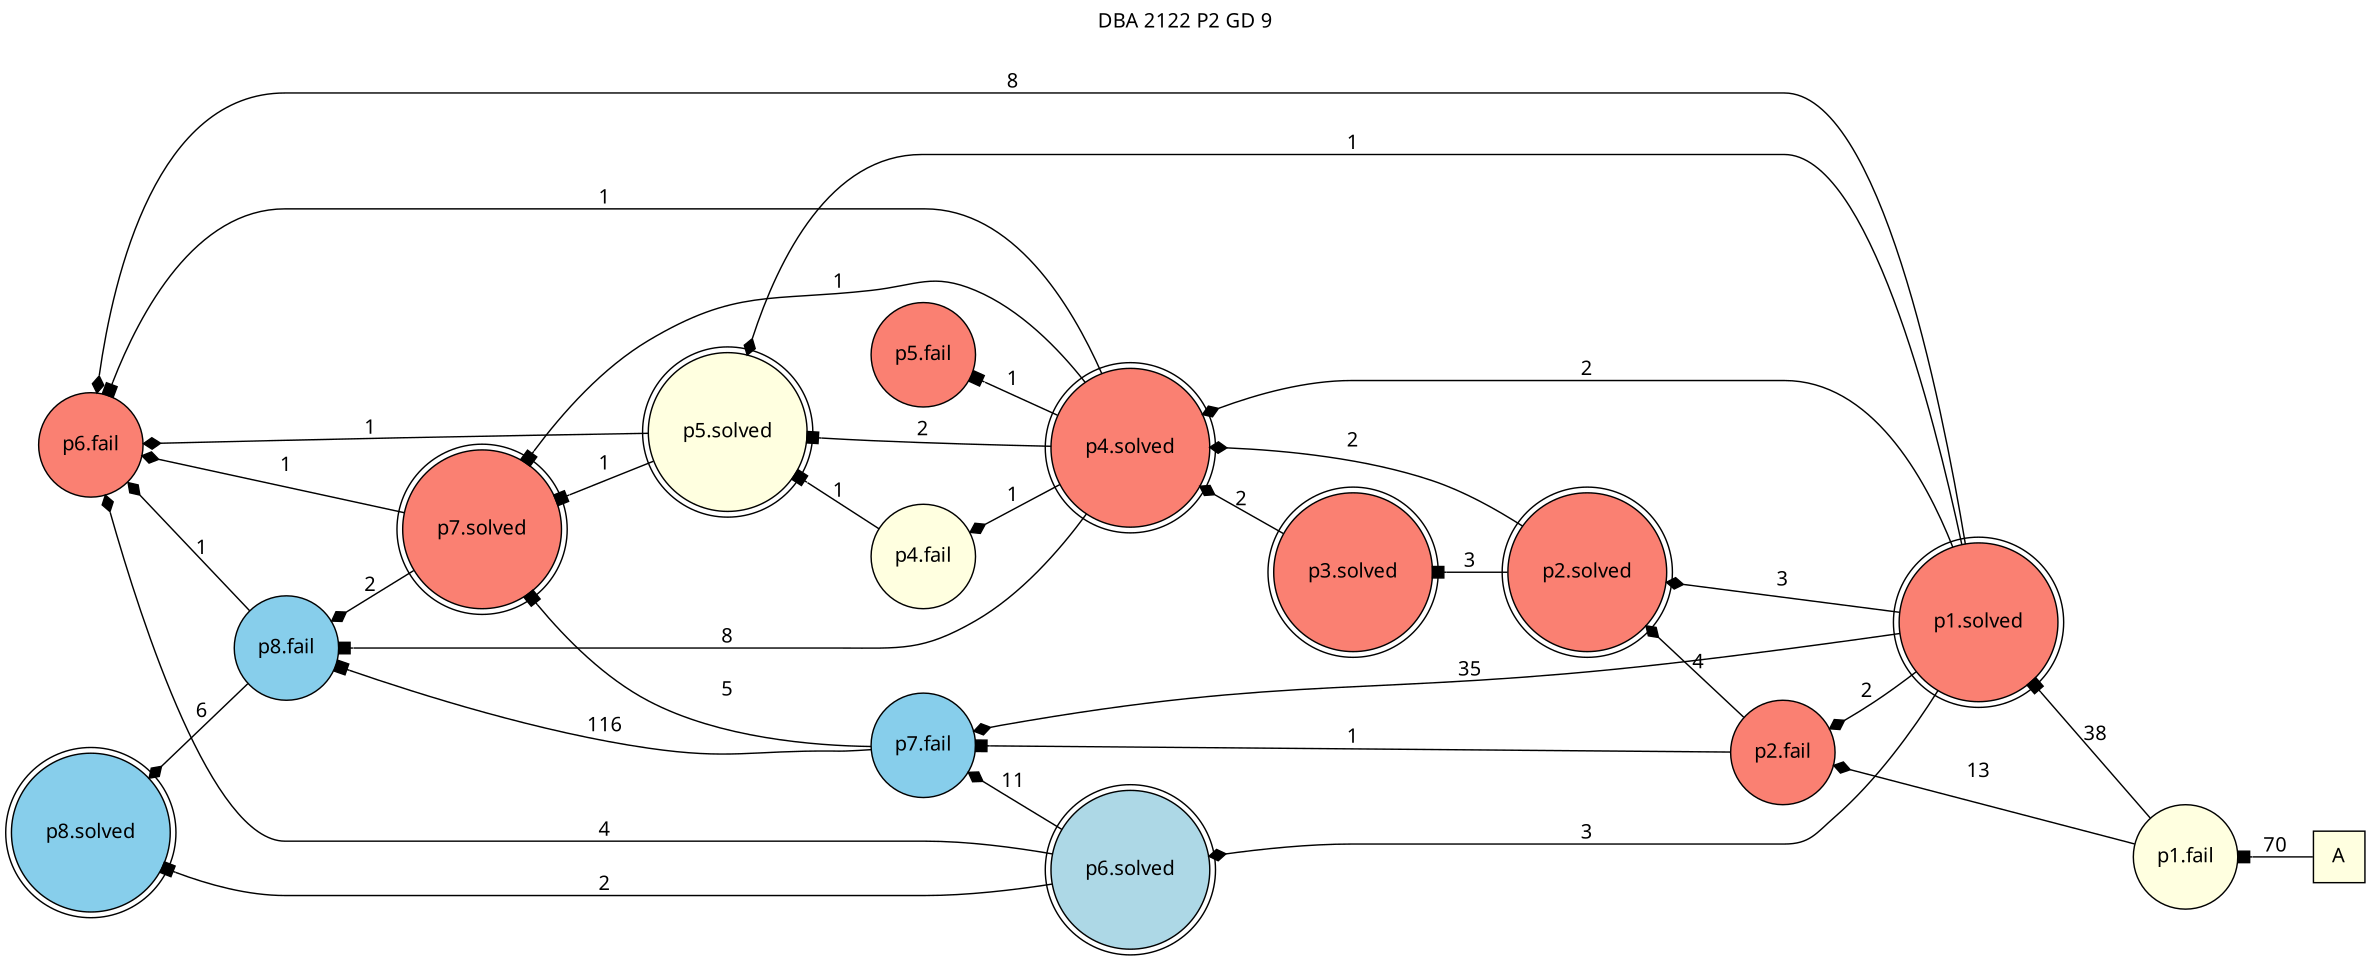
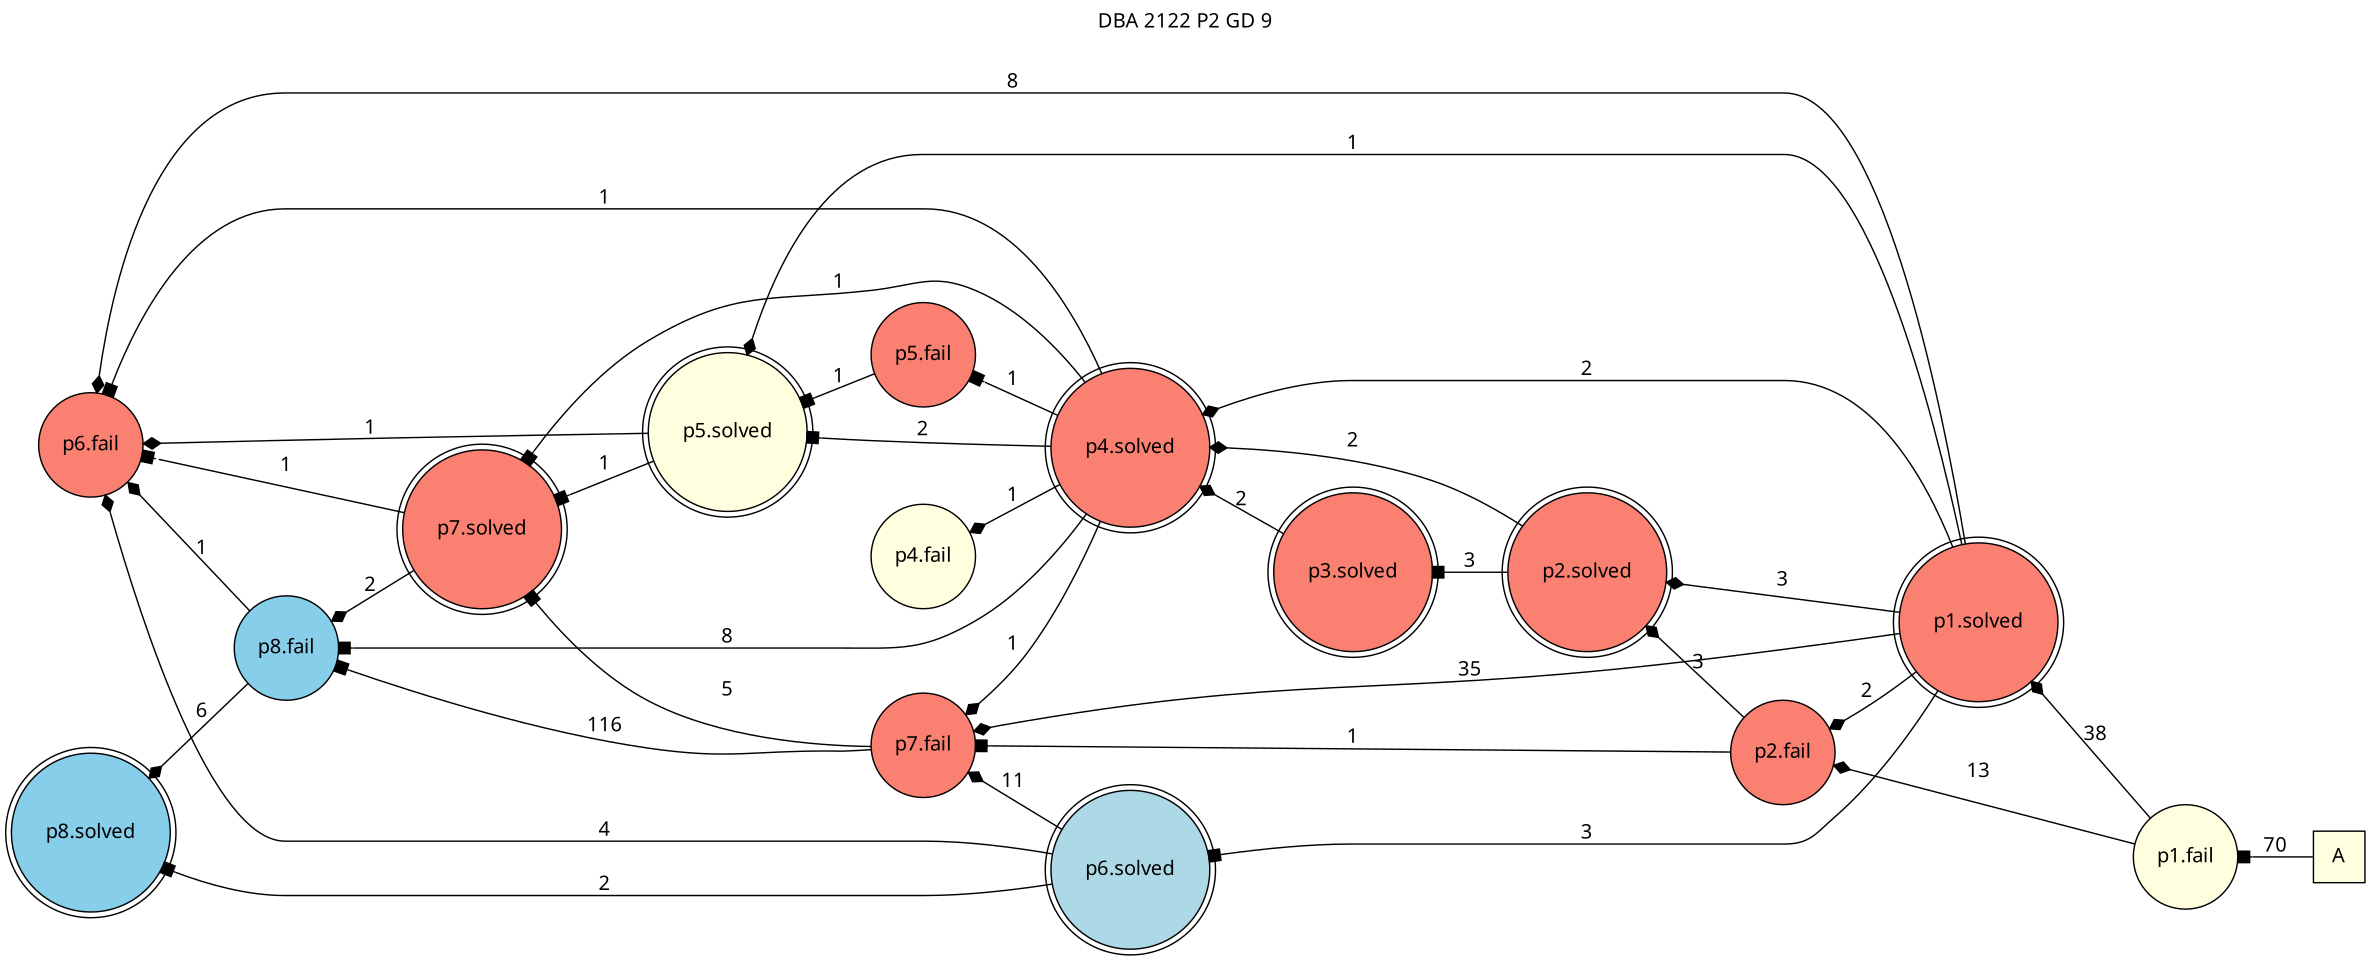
edge "p7.solved" -> "p6.fail": arrowhead diamond -> box
edge "p4.fail" -> "p5.solved": now "p5.fail" -> "p5.solved"
edge "p4.solved" -> "p7.fail": added, label "1"
edge "p2.fail" -> "p2.solved": label "4" -> "3"
node "p7.fail": fillcolor skyblue -> salmon
edge "p1.fail" -> "p1.solved": arrowhead box -> diamond
edge "p1.solved" -> "p6.solved": arrowhead diamond -> box
